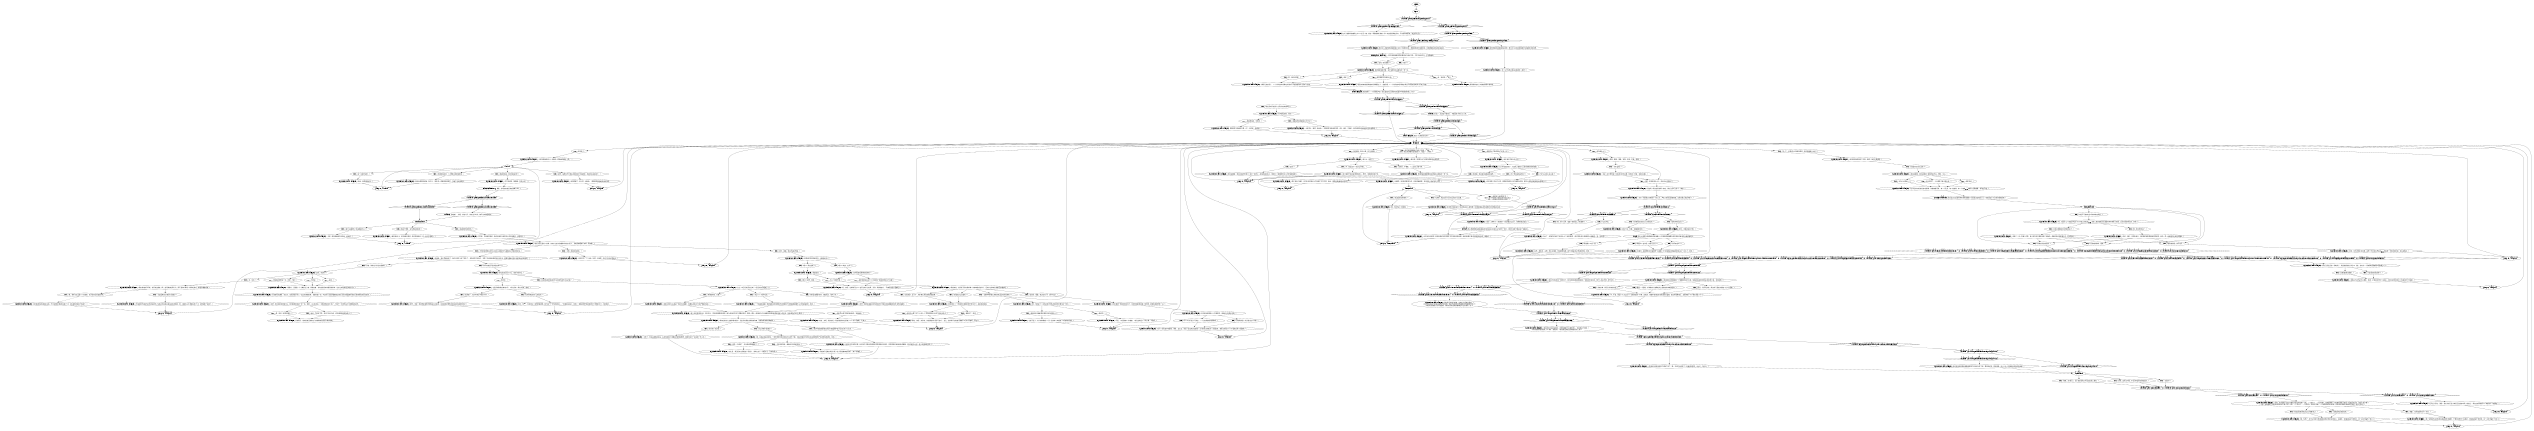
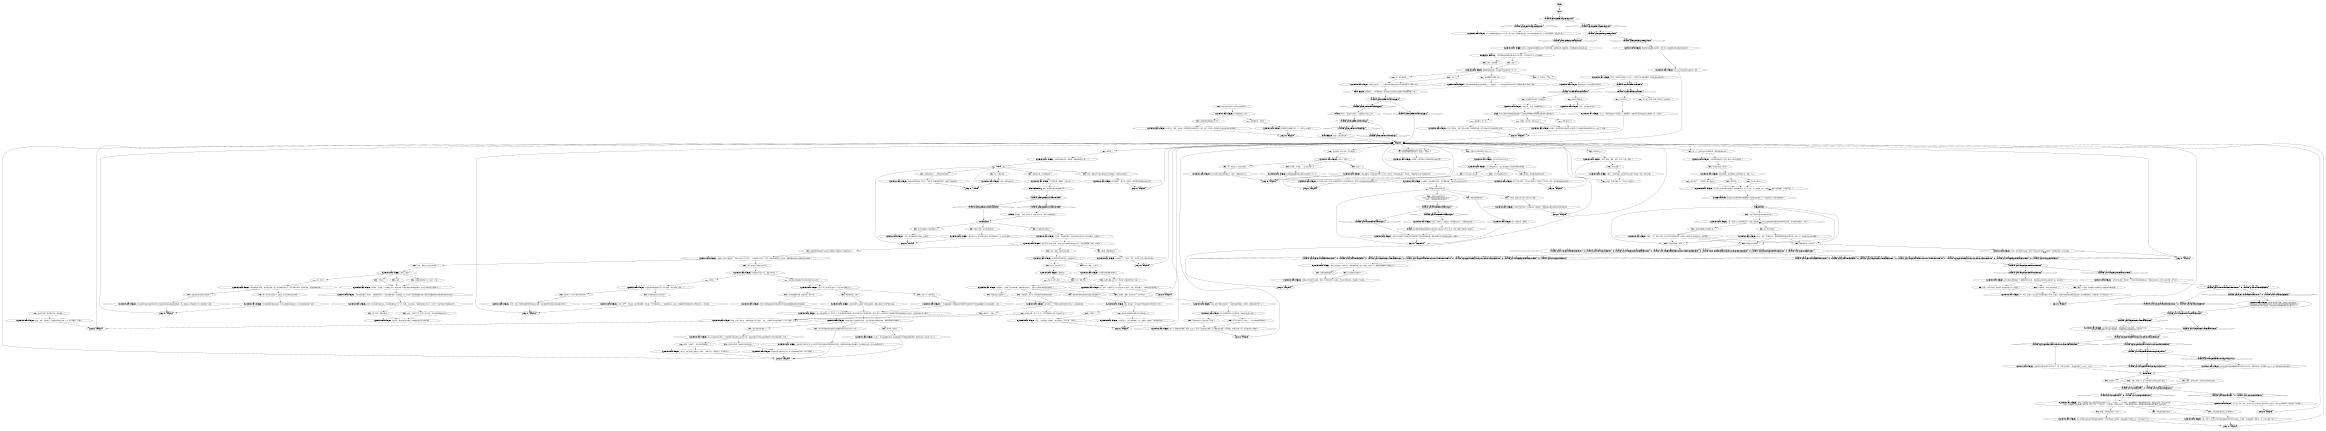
node "detectohub": label "detectohub" -> "你的脑子是真的坏脱了吧"
node "Mysterious Pair of Eyes: “现在吗？我们在看你啊！哈哈。我们已经盯上你了，真的！”": removed
